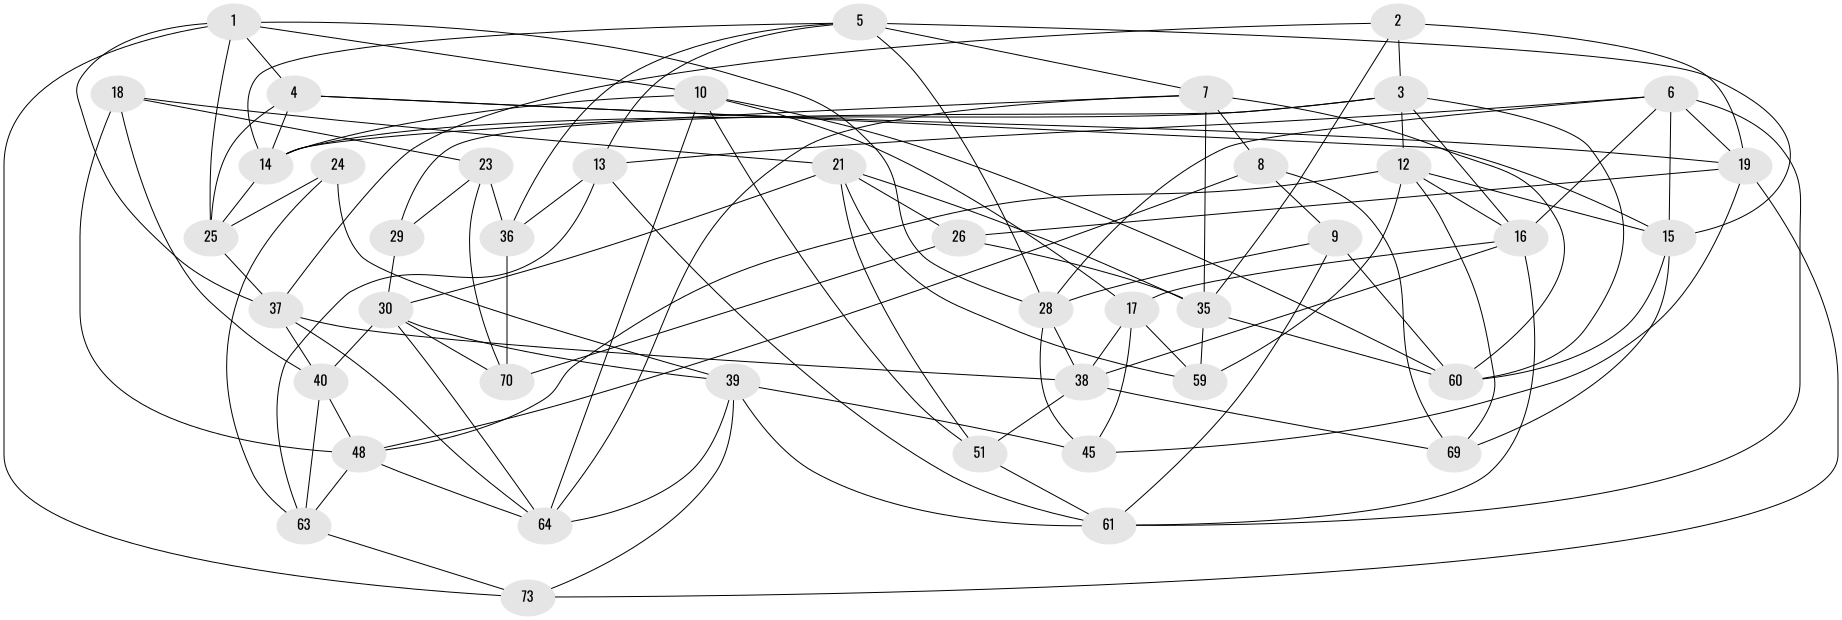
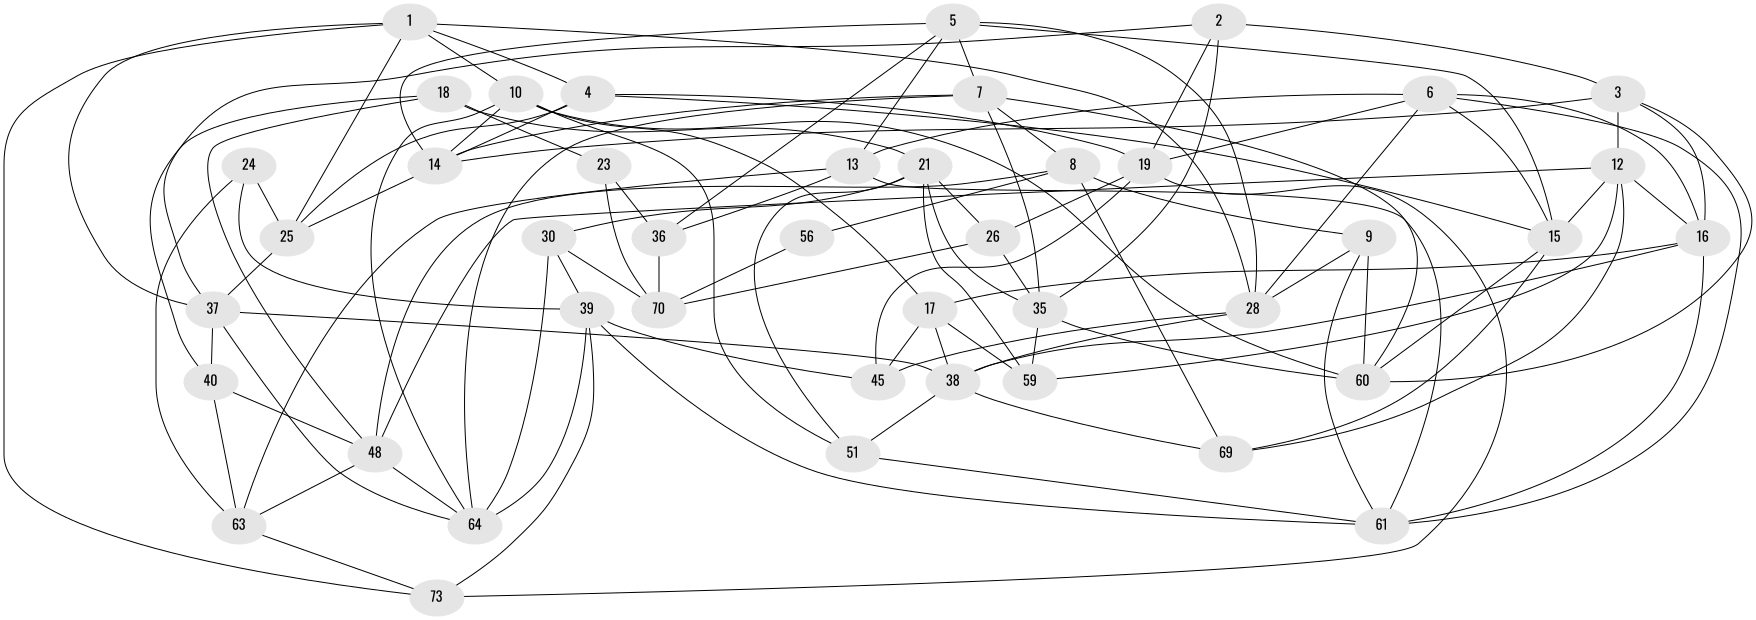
node "29": removed
node "56": added
edge "30" -- "40": removed
